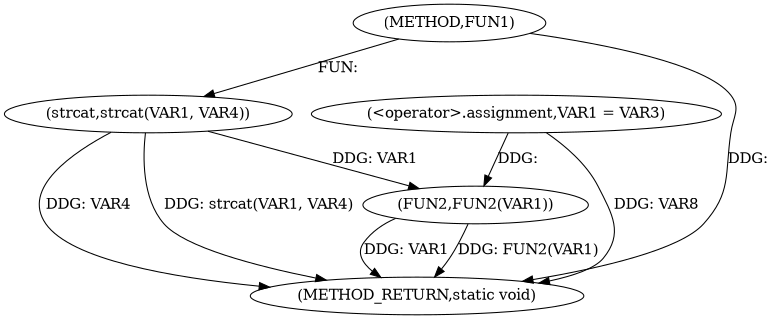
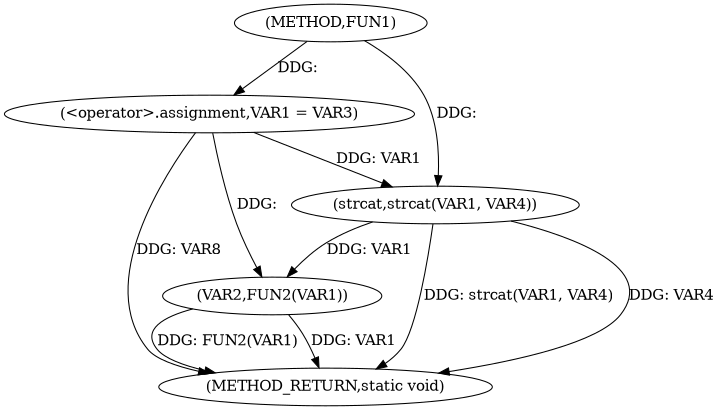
edge "(METHOD,FUN1)" -> "(strcat,strcat(VAR1, VAR4))": label "FUN: " -> "DDG: "
edge "(METHOD,FUN1)" -> "(METHOD_RETURN,static void)": now "(METHOD,FUN1)" -> "(<operator>.assignment,VAR1 = VAR3)"
edge "(<operator>.assignment,VAR1 = VAR3)" -> "(strcat,strcat(VAR1, VAR4))": added, label "DDG: VAR1"
node "(FUN2,FUN2(VAR1))": label "(FUN2,FUN2(VAR1))" -> "(VAR2,FUN2(VAR1))"
